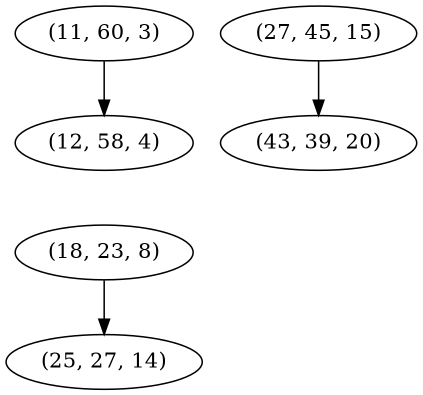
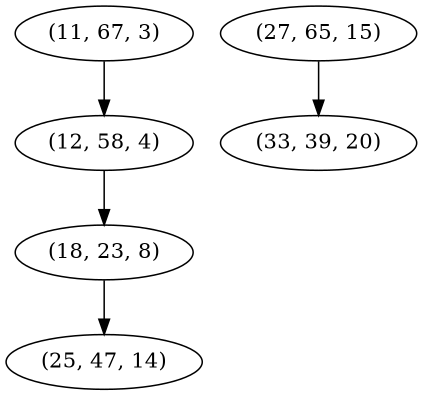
node "(11, 60, 3)": label "(11, 60, 3)" -> "(11, 67, 3)"
node "(27, 45, 15)": label "(27, 45, 15)" -> "(27, 65, 15)"
node "(43, 39, 20)": label "(43, 39, 20)" -> "(33, 39, 20)"
edge "(12, 58, 4)" -> "(18, 23, 8)": added
node "(25, 27, 14)": label "(25, 27, 14)" -> "(25, 47, 14)"
